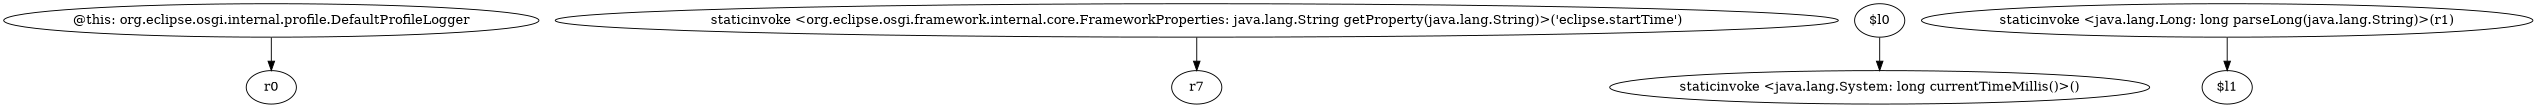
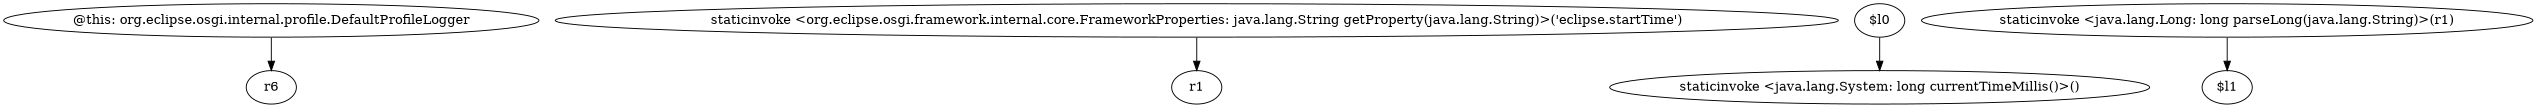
node "r0": label "r0" -> "r6"
node "r7": label "r7" -> "r1"
